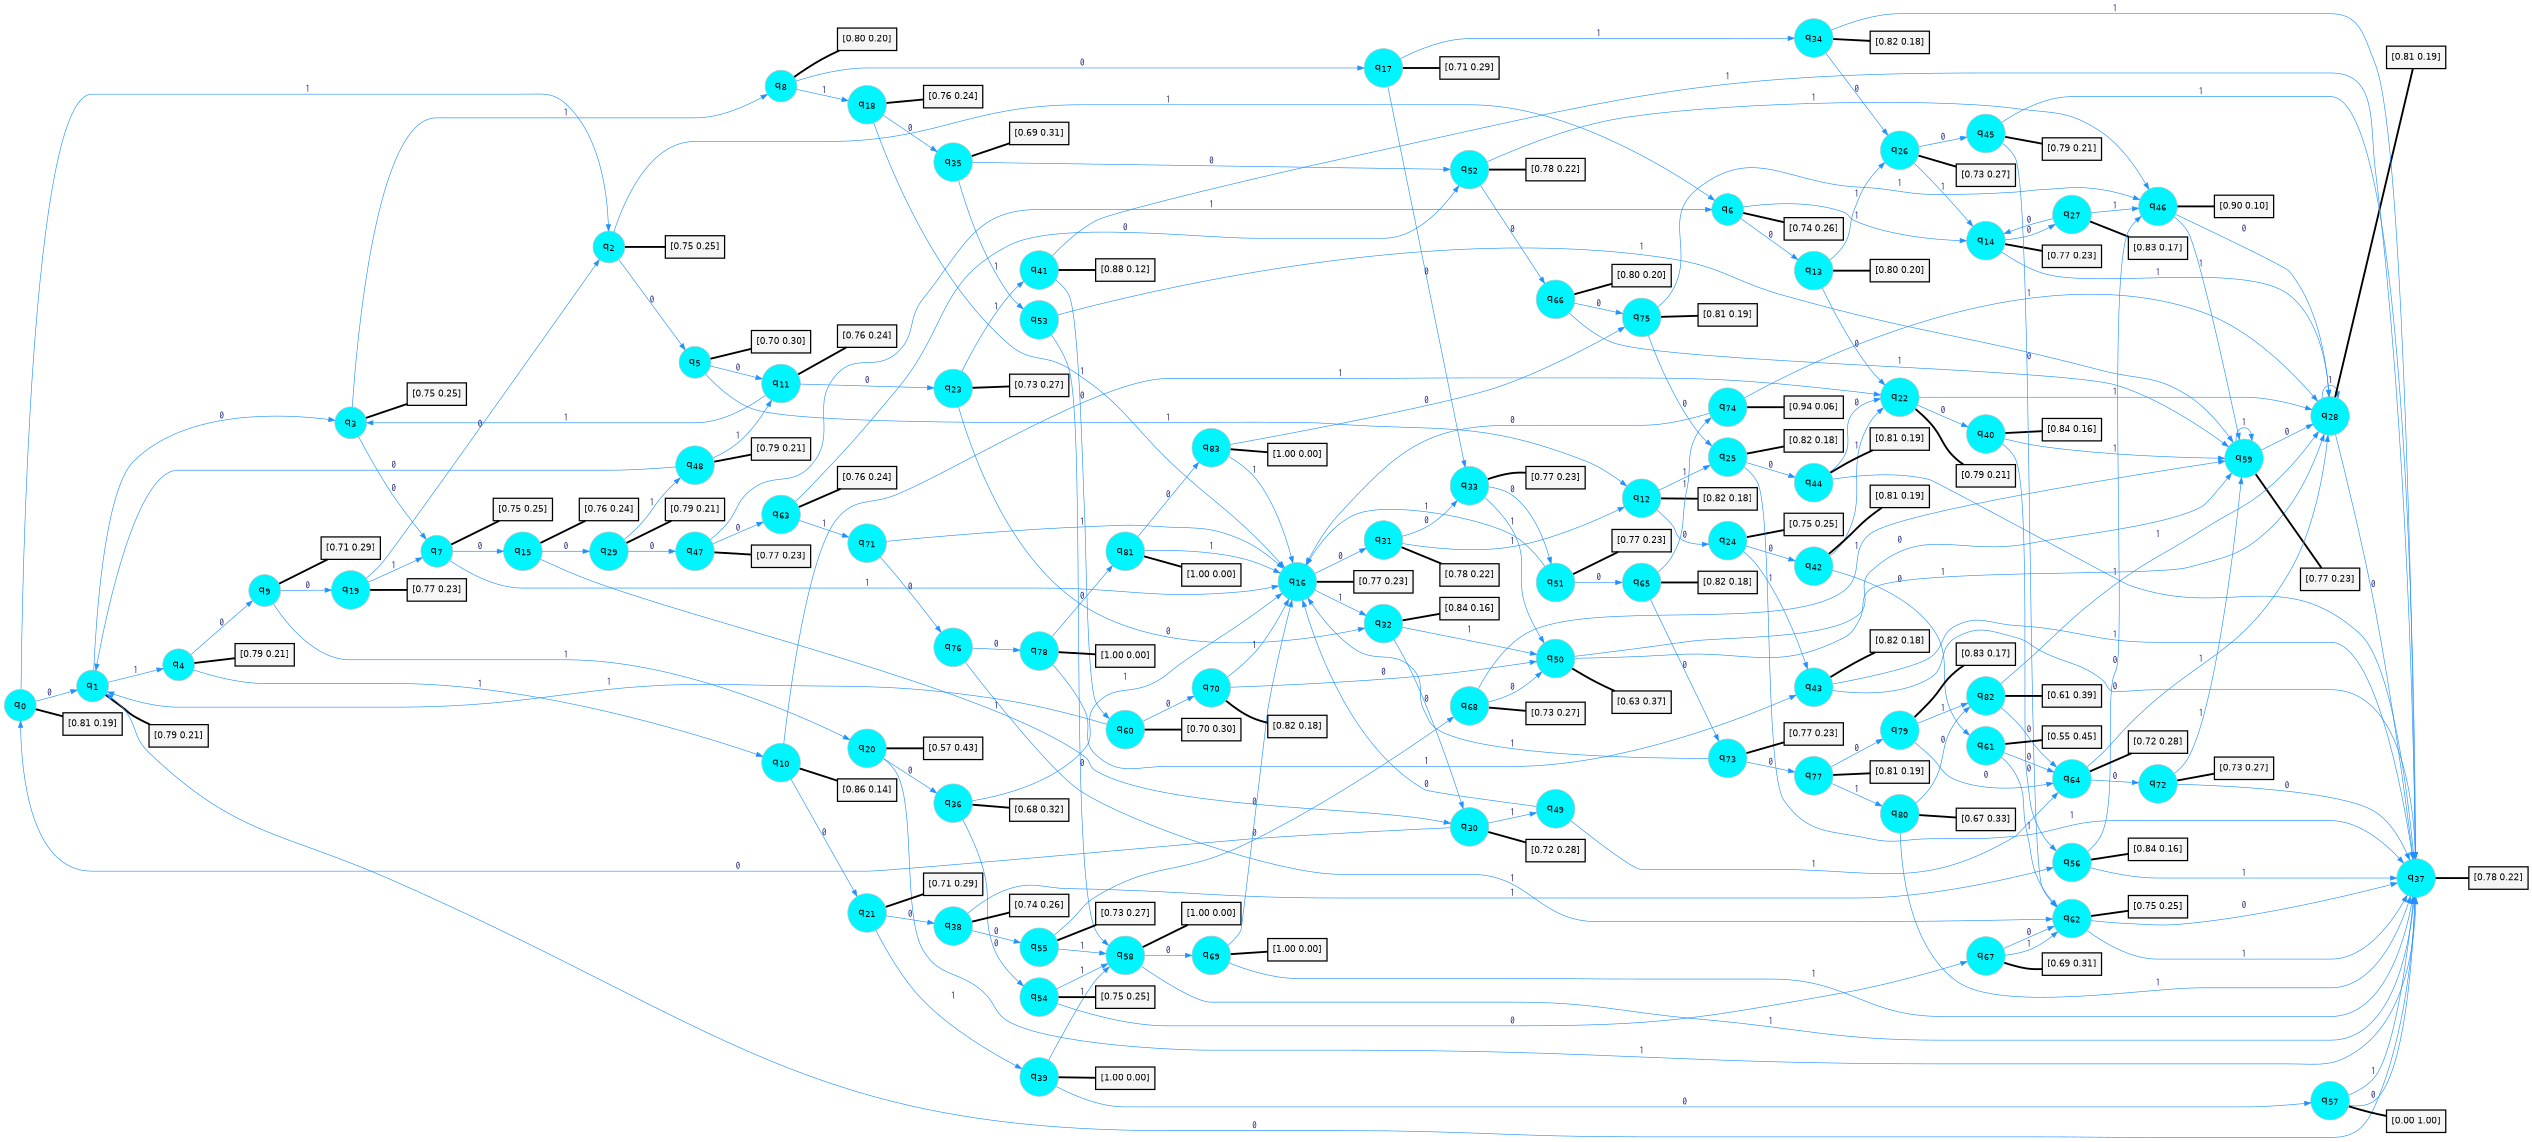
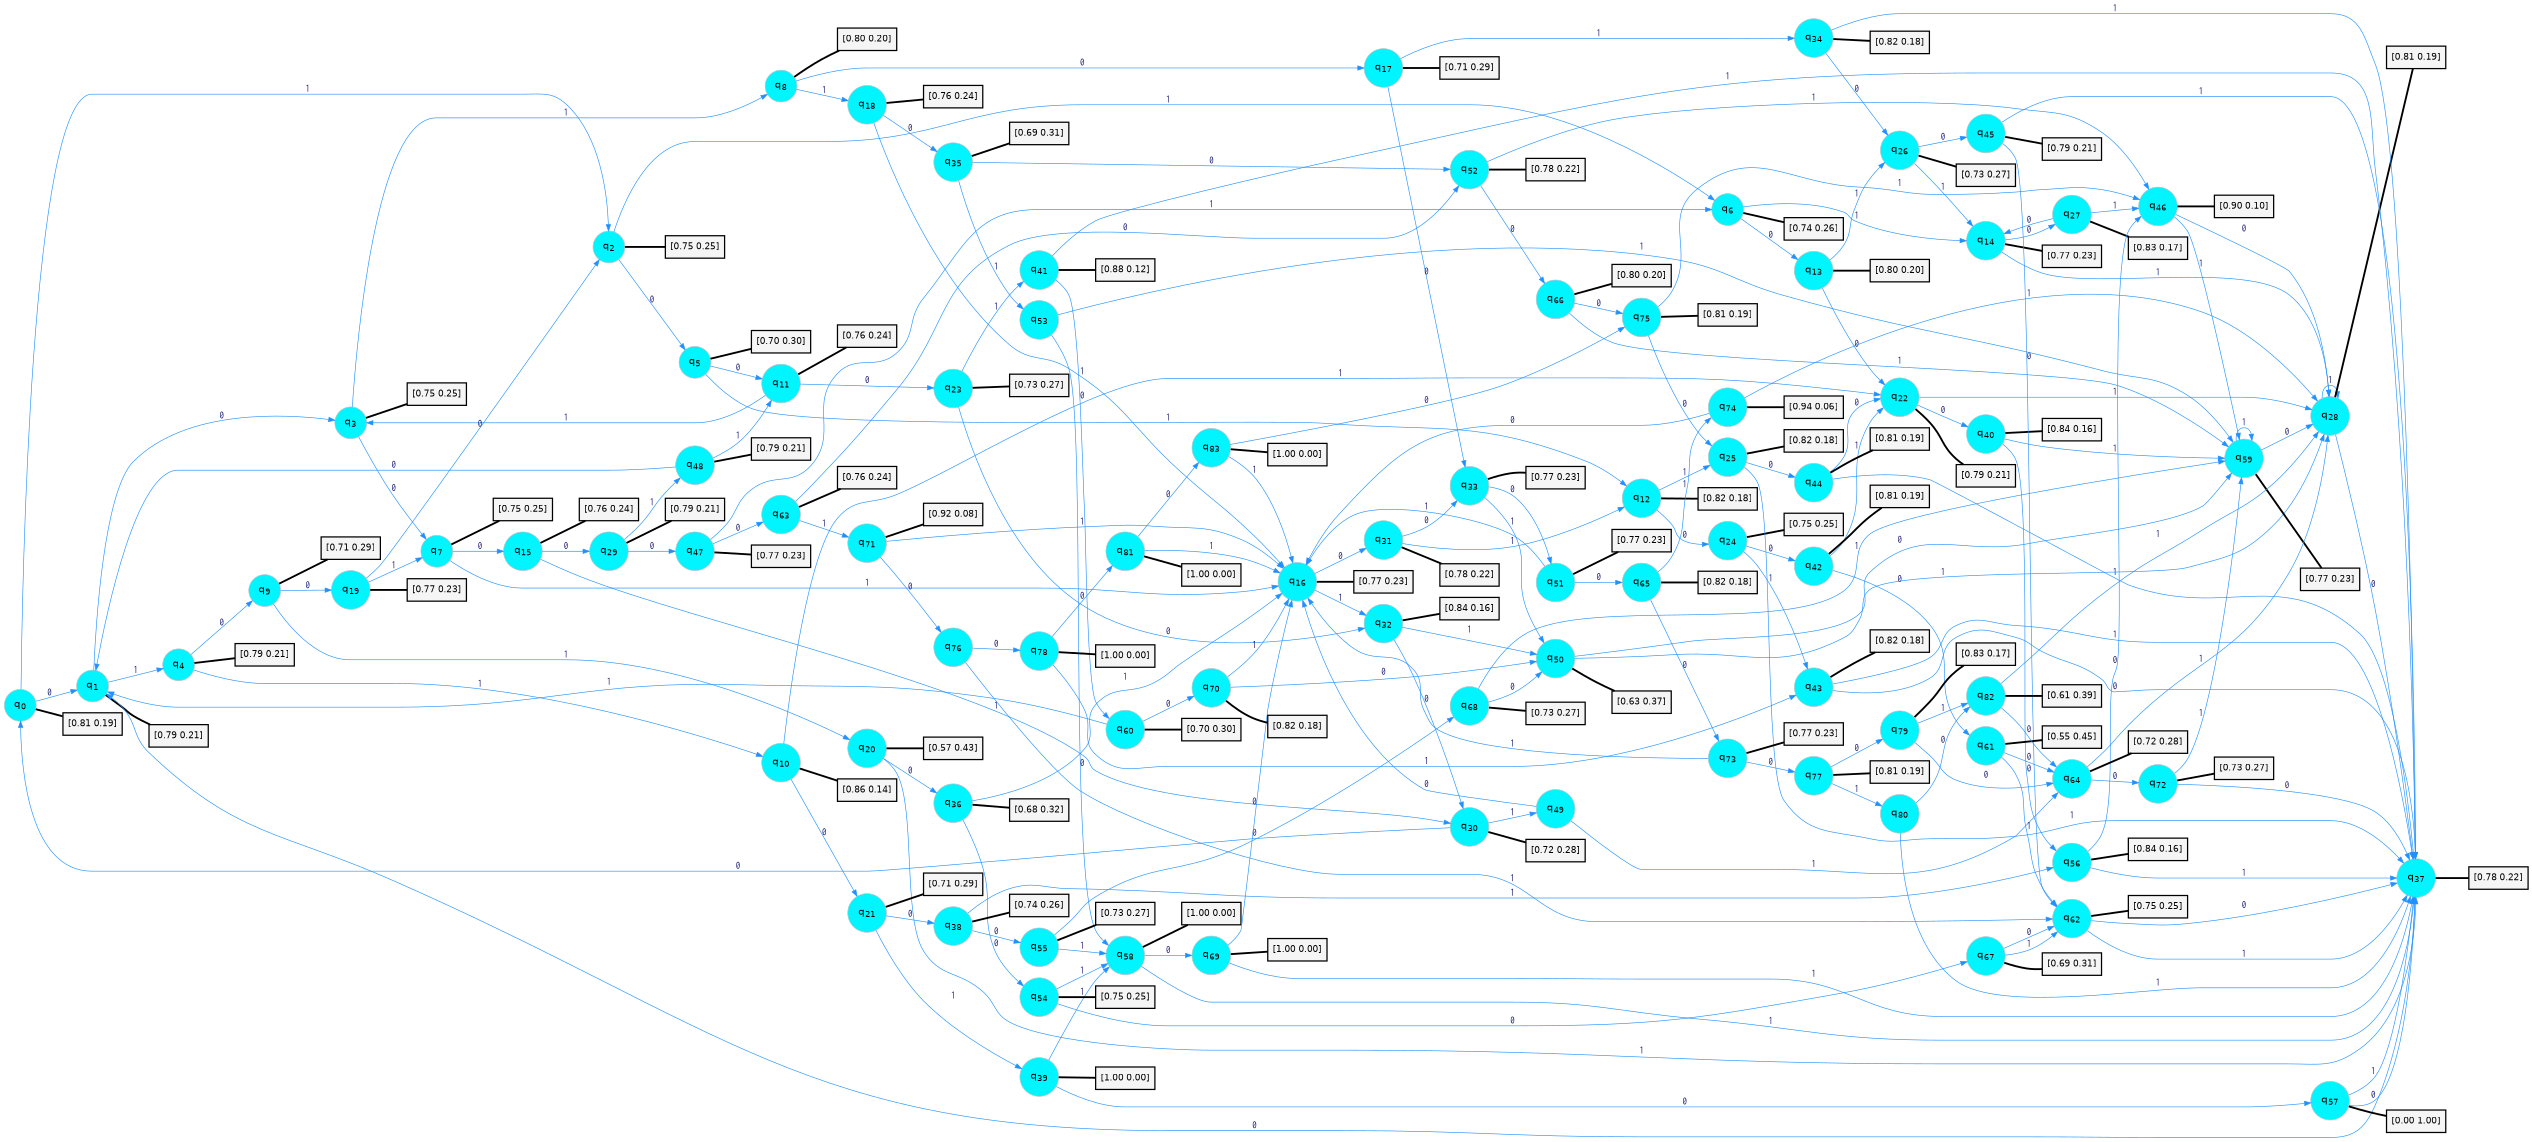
node "[0.92 0.08]": added
node "[0.67 0.33]": removed
